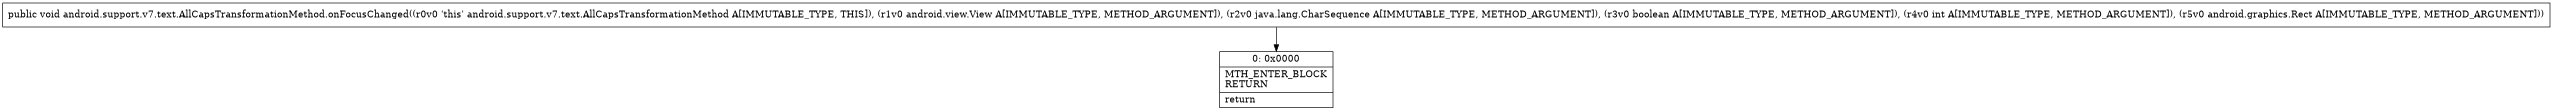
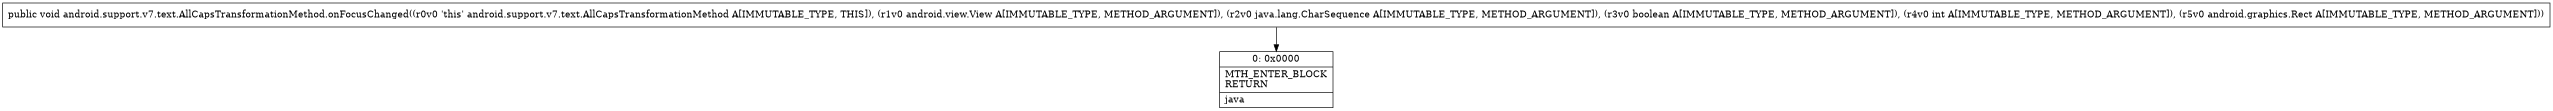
node "0: 0x0000": text "return" -> "java"
